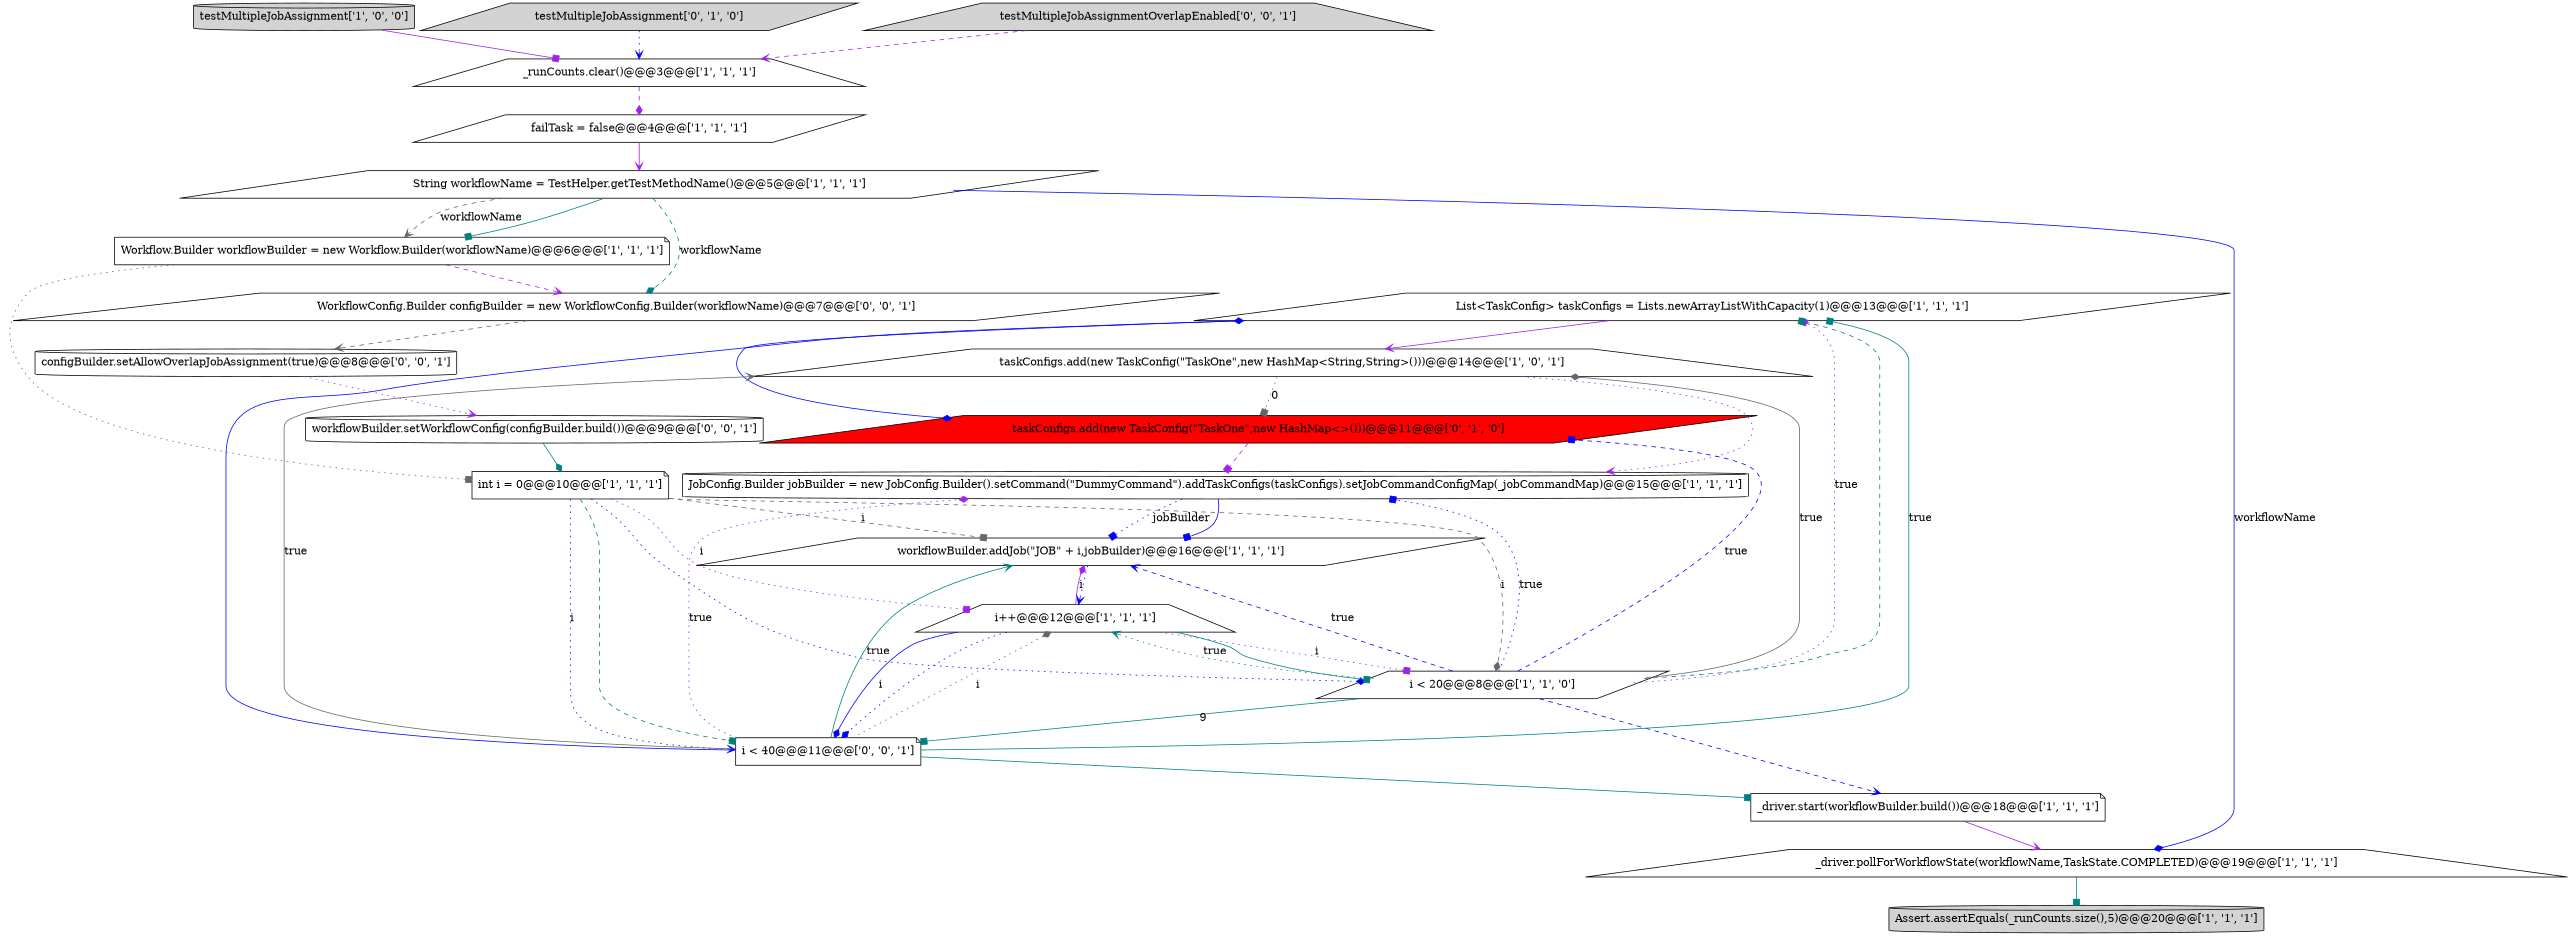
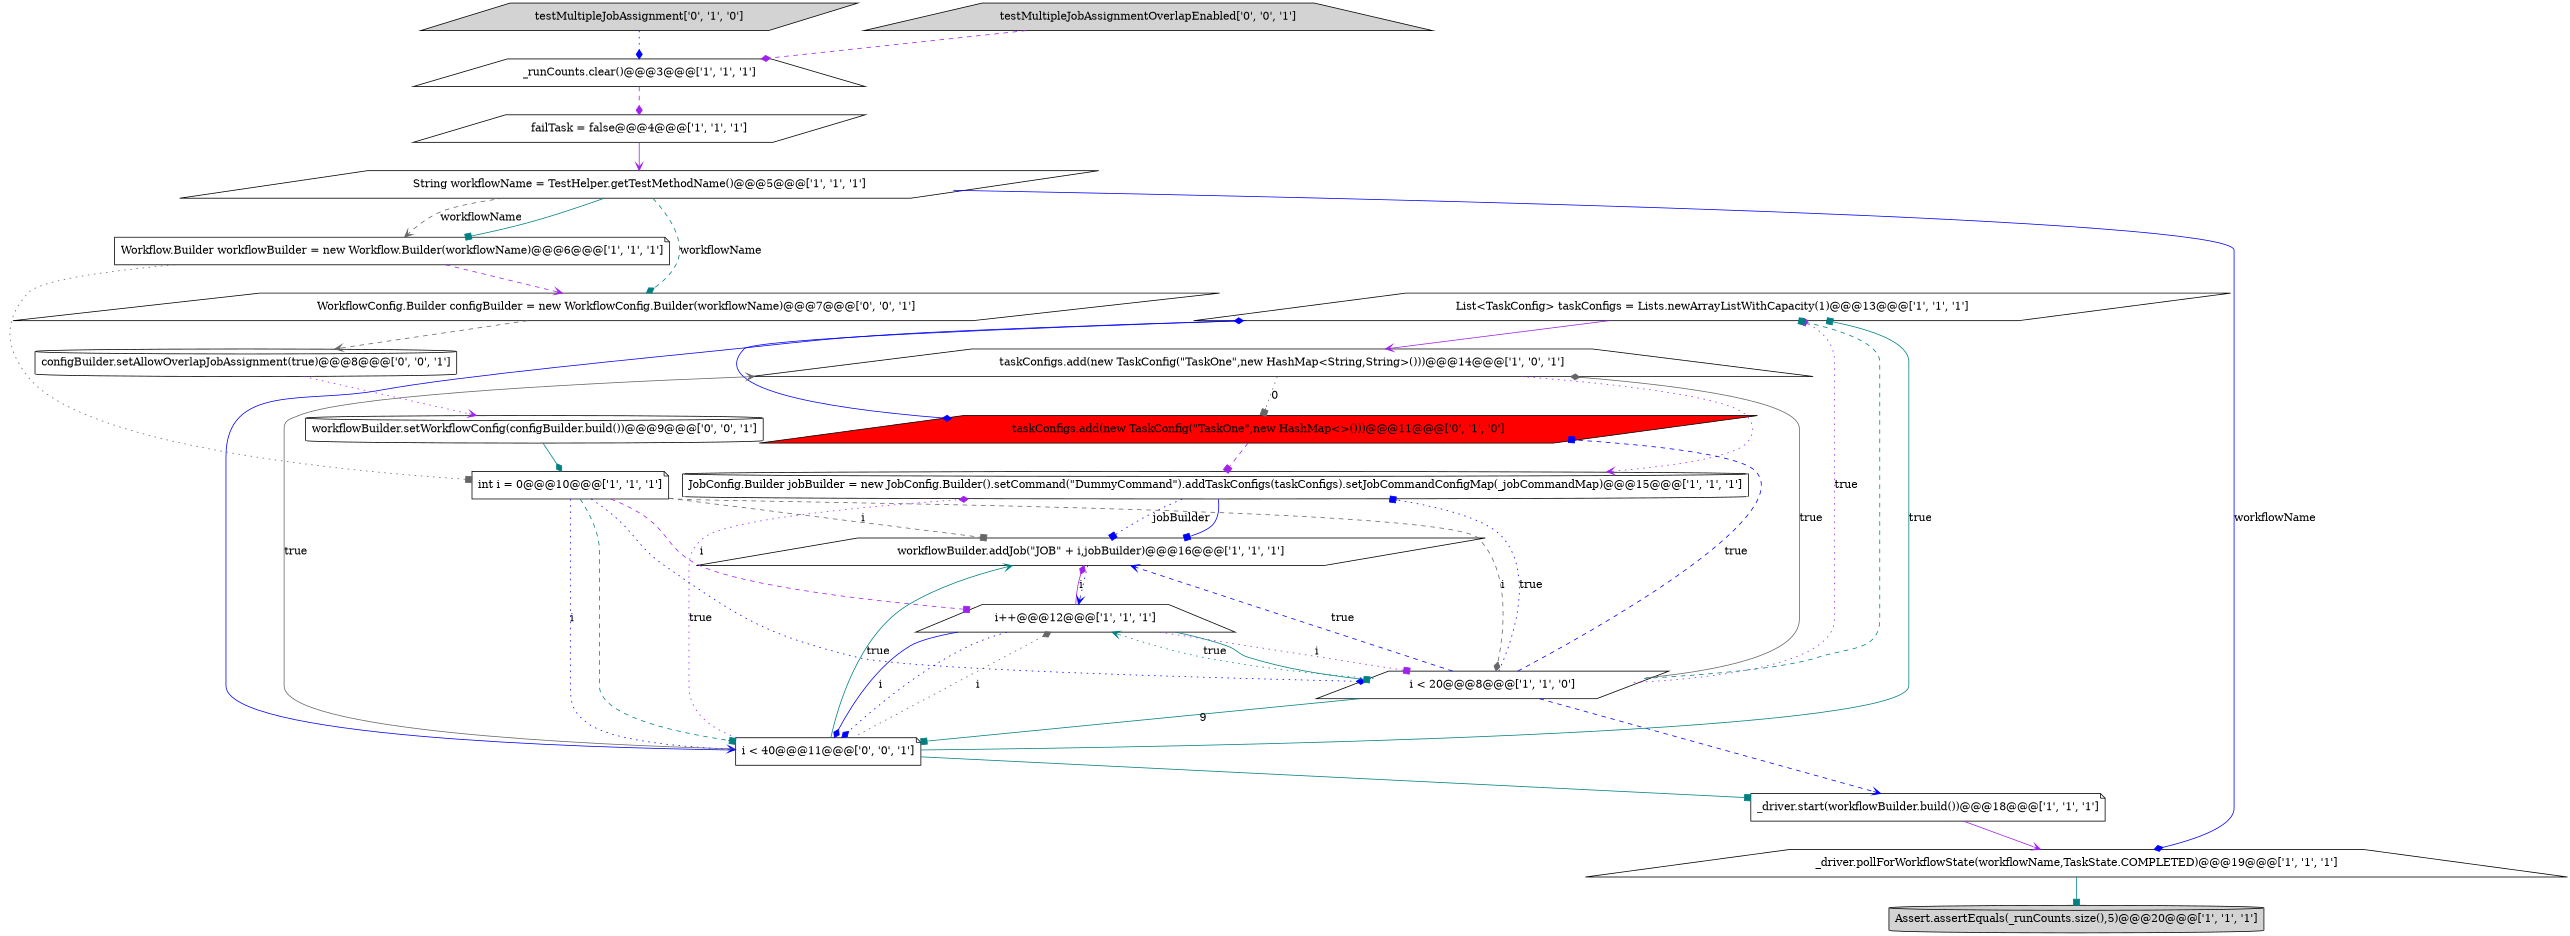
node "testMultipleJobAssignment['1', '0', '0']": removed
edge "testMultipleJobAssignment['0', '1', '0']" -> "_runCounts.clear()@@@3@@@['1', '1', '1']": arrowhead vee -> diamond
edge "testMultipleJobAssignmentOverlapEnabled['0', '0', '1']" -> "_runCounts.clear()@@@3@@@['1', '1', '1']": arrowhead vee -> diamond
edge "int i = 0@@@10@@@['1', '1', '1']" -> "i++@@@12@@@['1', '1', '1']": style dotted -> dashed
